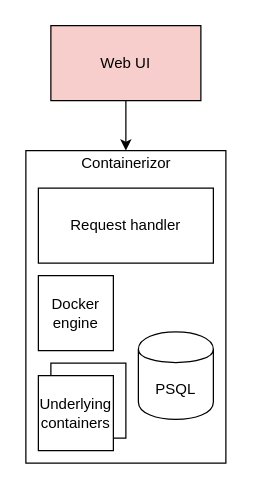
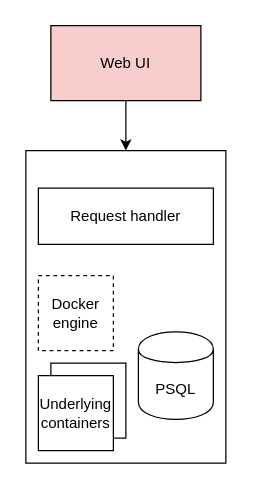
node "Containerizor": removed
node "Request handler": size 175x75 -> 175x56
node "Docker engine": style solid -> dashed
